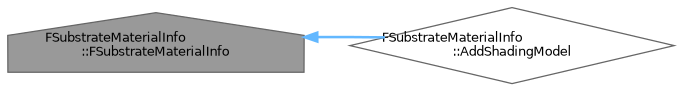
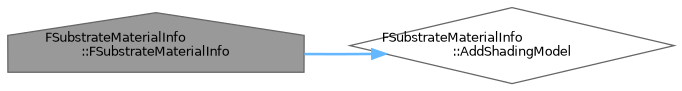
edge "FSubstrateMaterialInfo ::AddShadingModel" -> "FSubstrateMaterialInfo ::FSubstrateMaterialInfo": reversed
